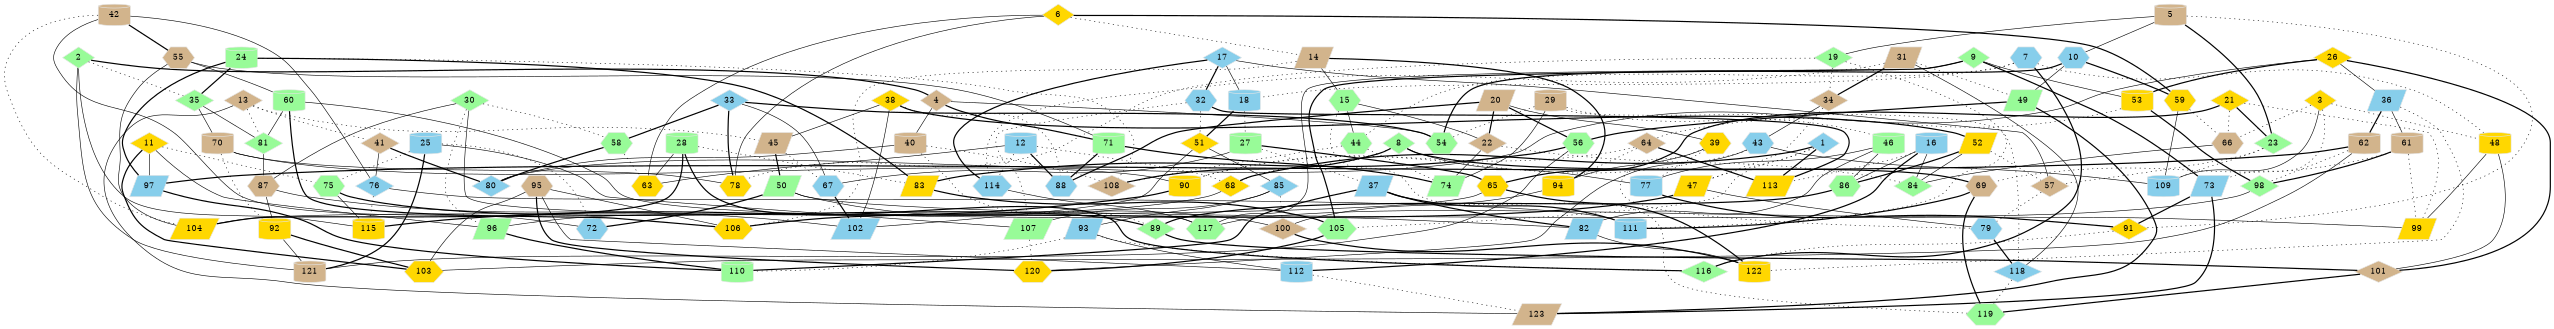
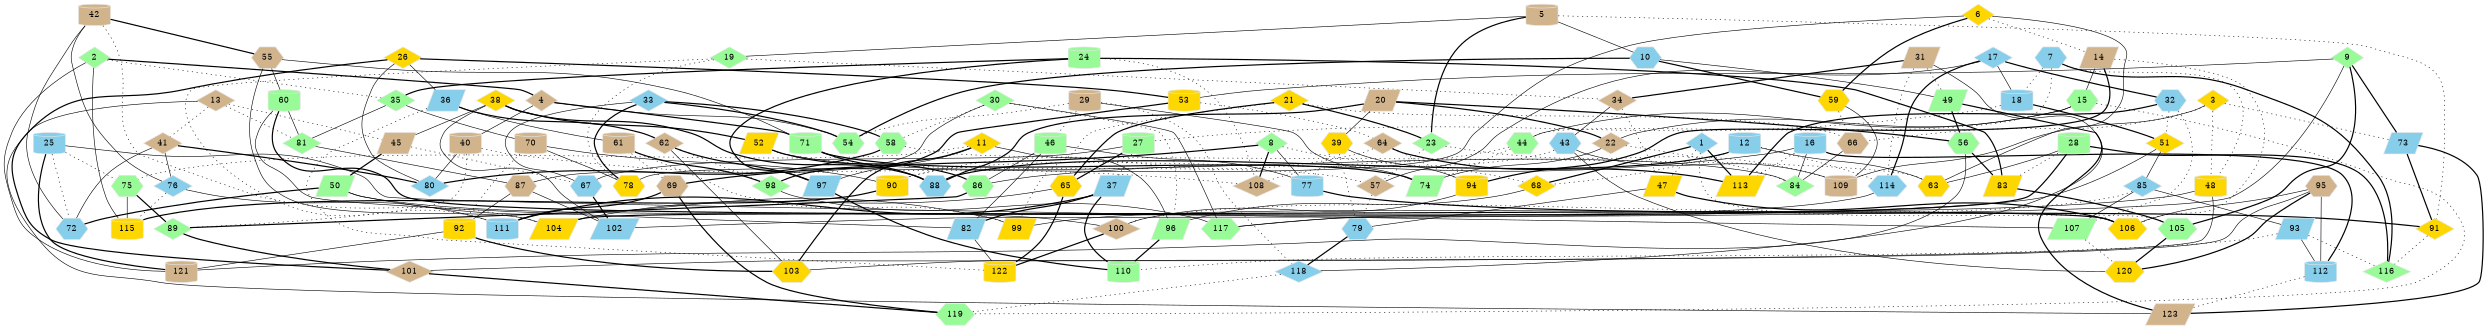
edge "38" -- "88": style dotted -> bold
node "62": shape cylinder -> diamond
edge "41" -- "72": added
node "109": fillcolor skyblue -> tan
